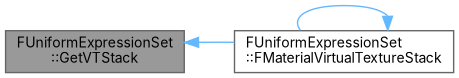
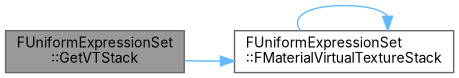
edge "FUniformExpressionSet ::FMaterialVirtualTextureStack" -> "FUniformExpressionSet ::GetVTStack": reversed
